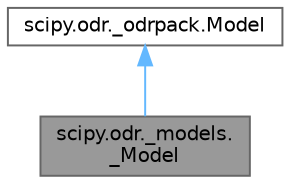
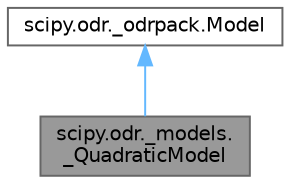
node "scipy.odr._models. _Model": label "scipy.odr._models. _Model" -> "scipy.odr._models. _QuadraticModel"
